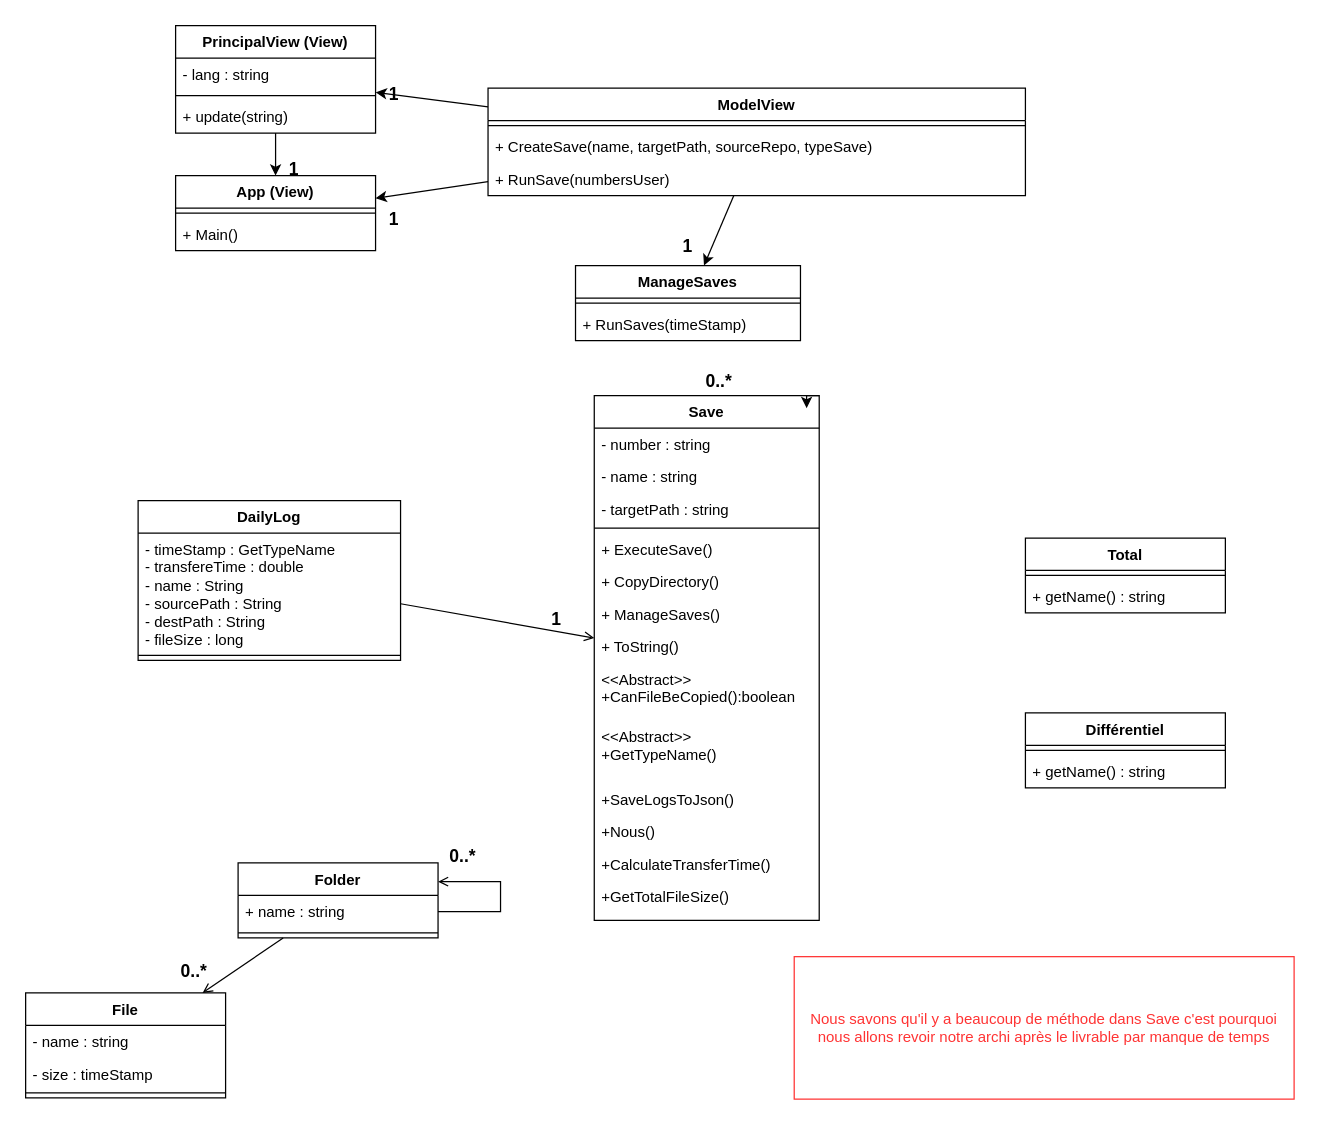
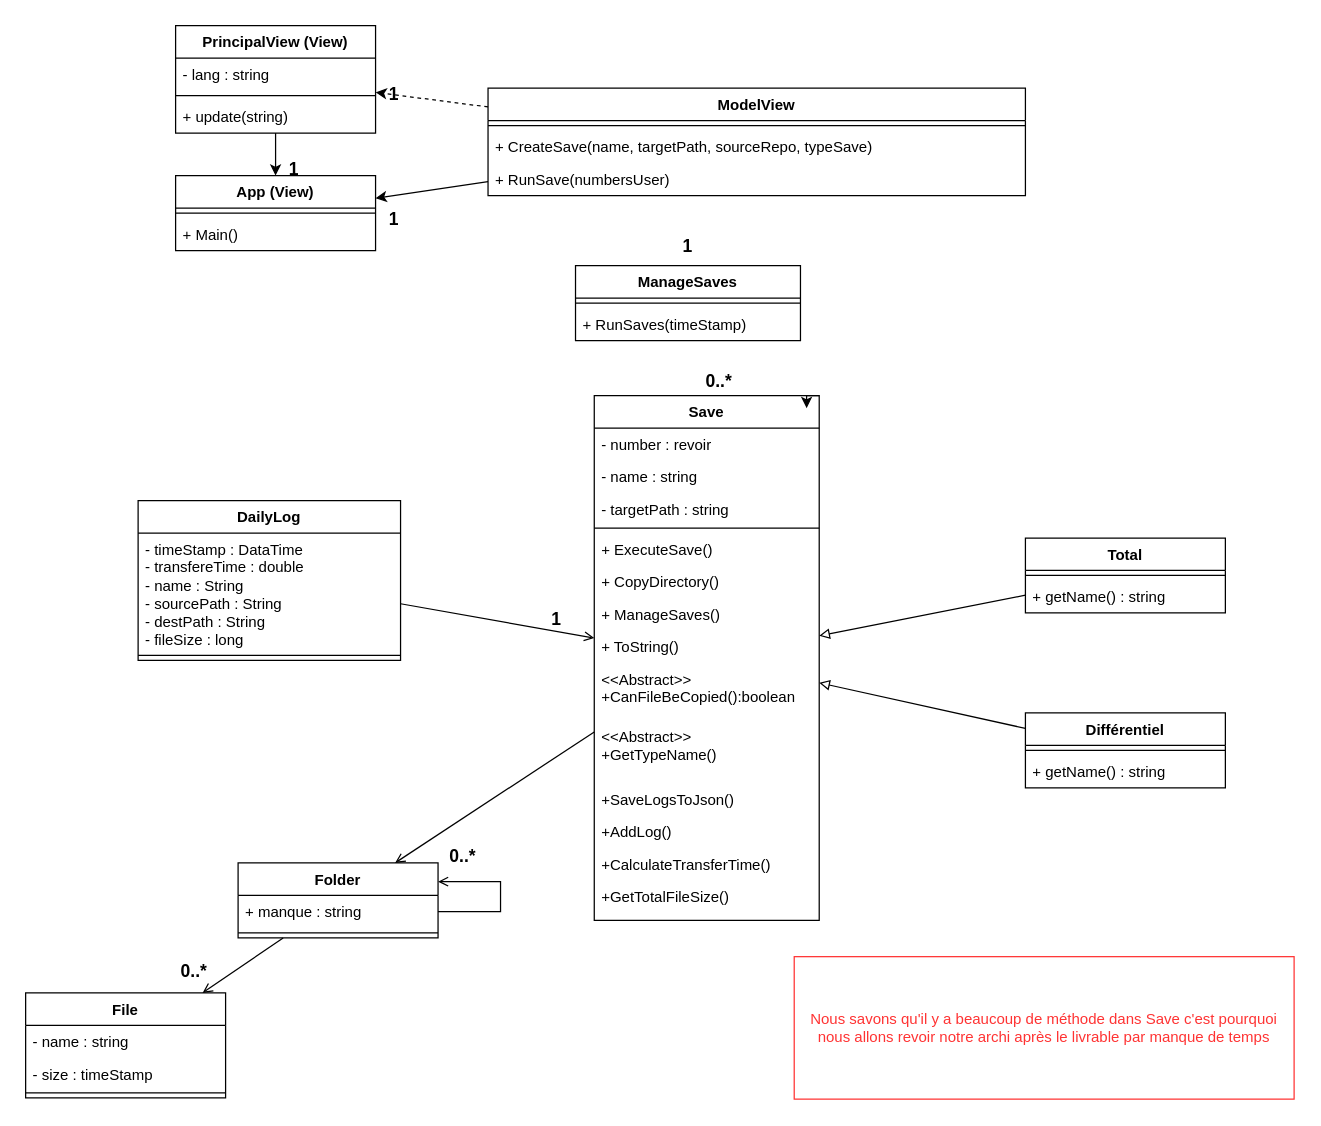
edge "ModelView" -> "PrincipalView (View)": style solid -> dashed
edge "ModelView" -> "ManageSaves": removed
node "- number : string": label "- number : string" -> "- number : revoir"
node "- timeStamp : GetTypeName - transfereTime : double - name : String - sourcePath : String - destPath : String - fileSize : long": label "- timeStamp : GetTypeName - transfereTime : double - name : String - sourcePath : String - destPath : String - fileSize : long" -> "- timeStamp : DataTime - transfereTime : double - name : String - sourcePath : String - destPath : String - fileSize : long"
edge "Total" -> "Save": added
edge "Différentiel" -> "Save": added
edge "Save" -> "Folder": added
node "+Nous()": label "+Nous()" -> "+AddLog()"
node "+ name : string": label "+ name : string" -> "+ manque : string"
